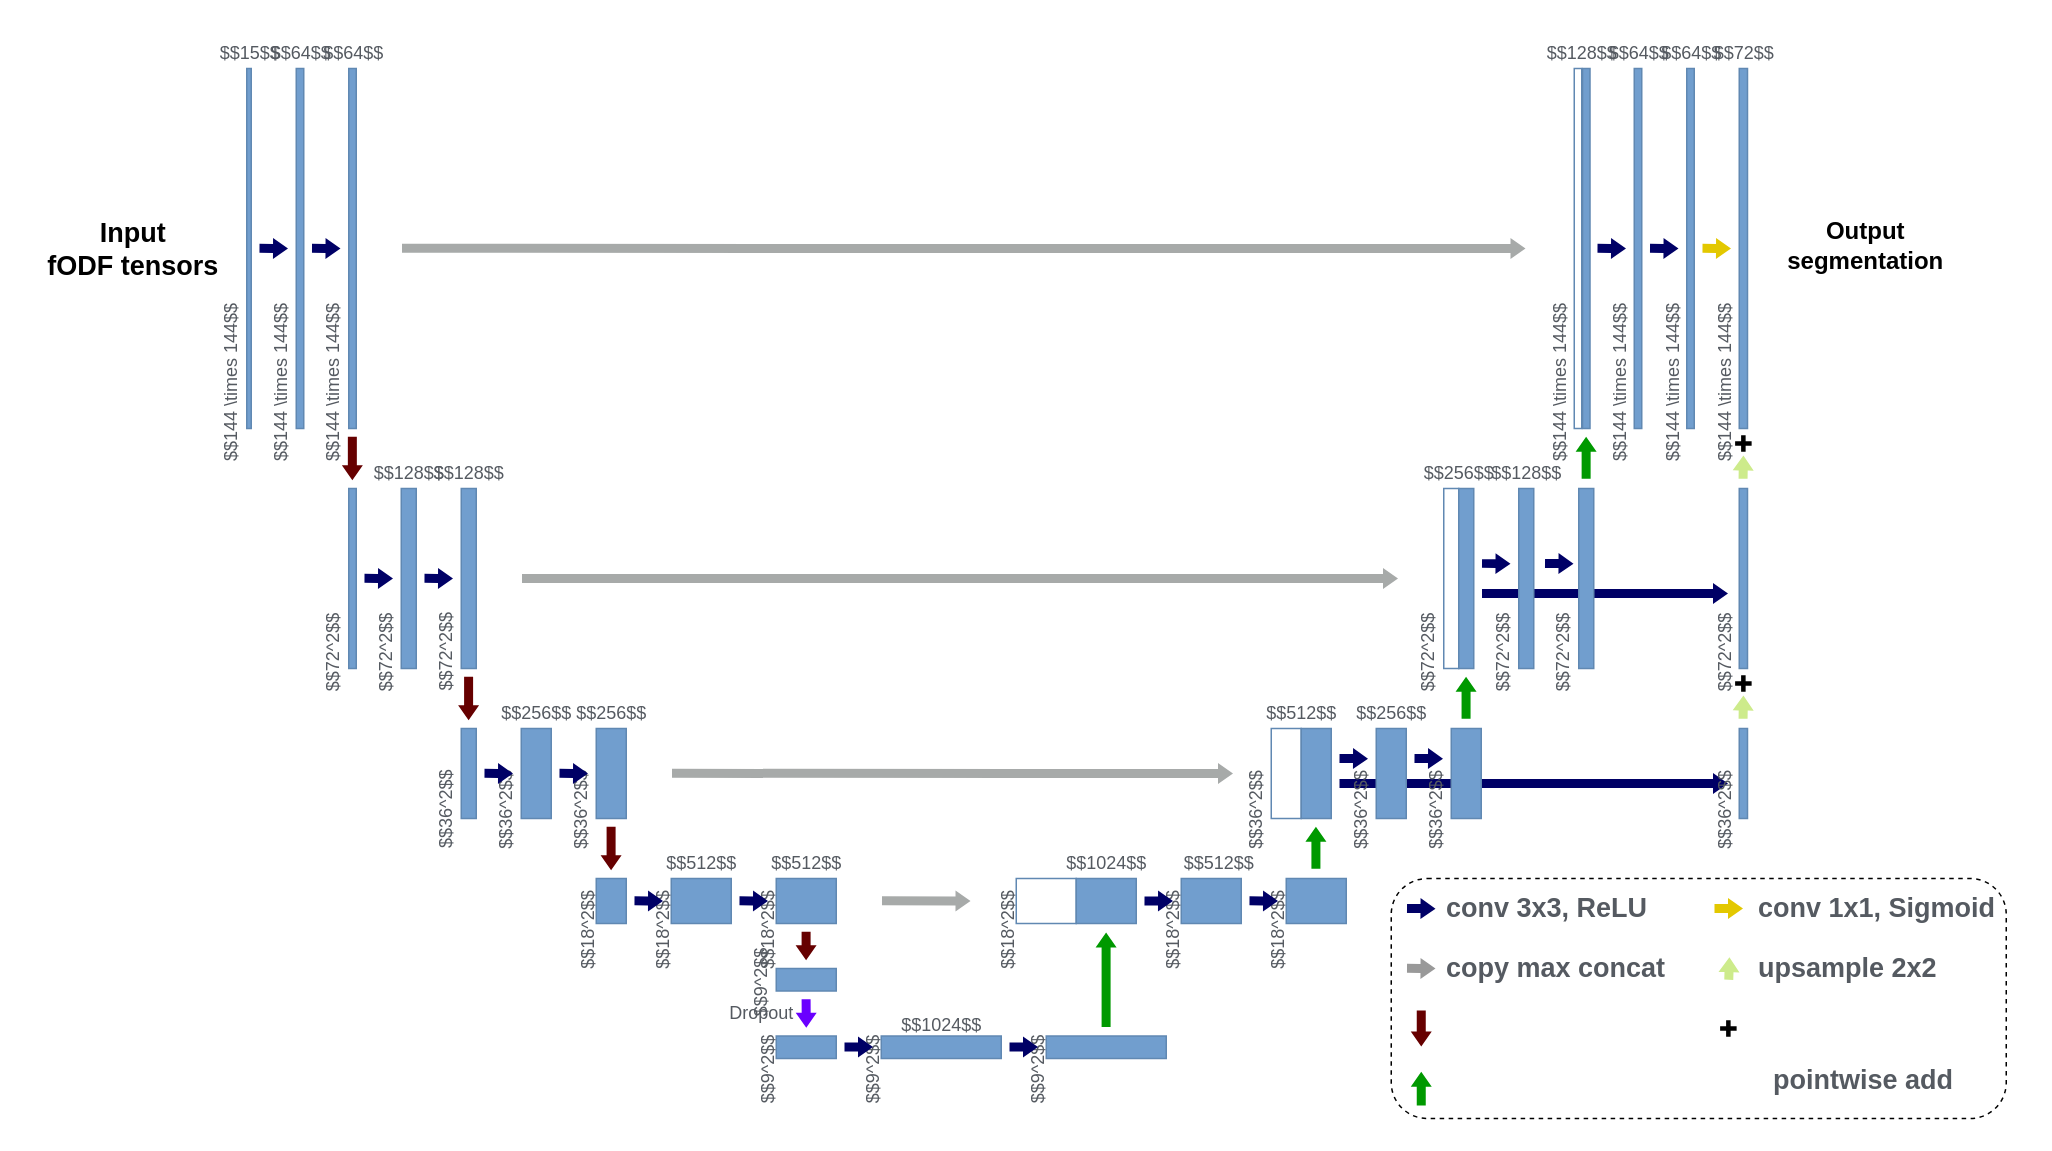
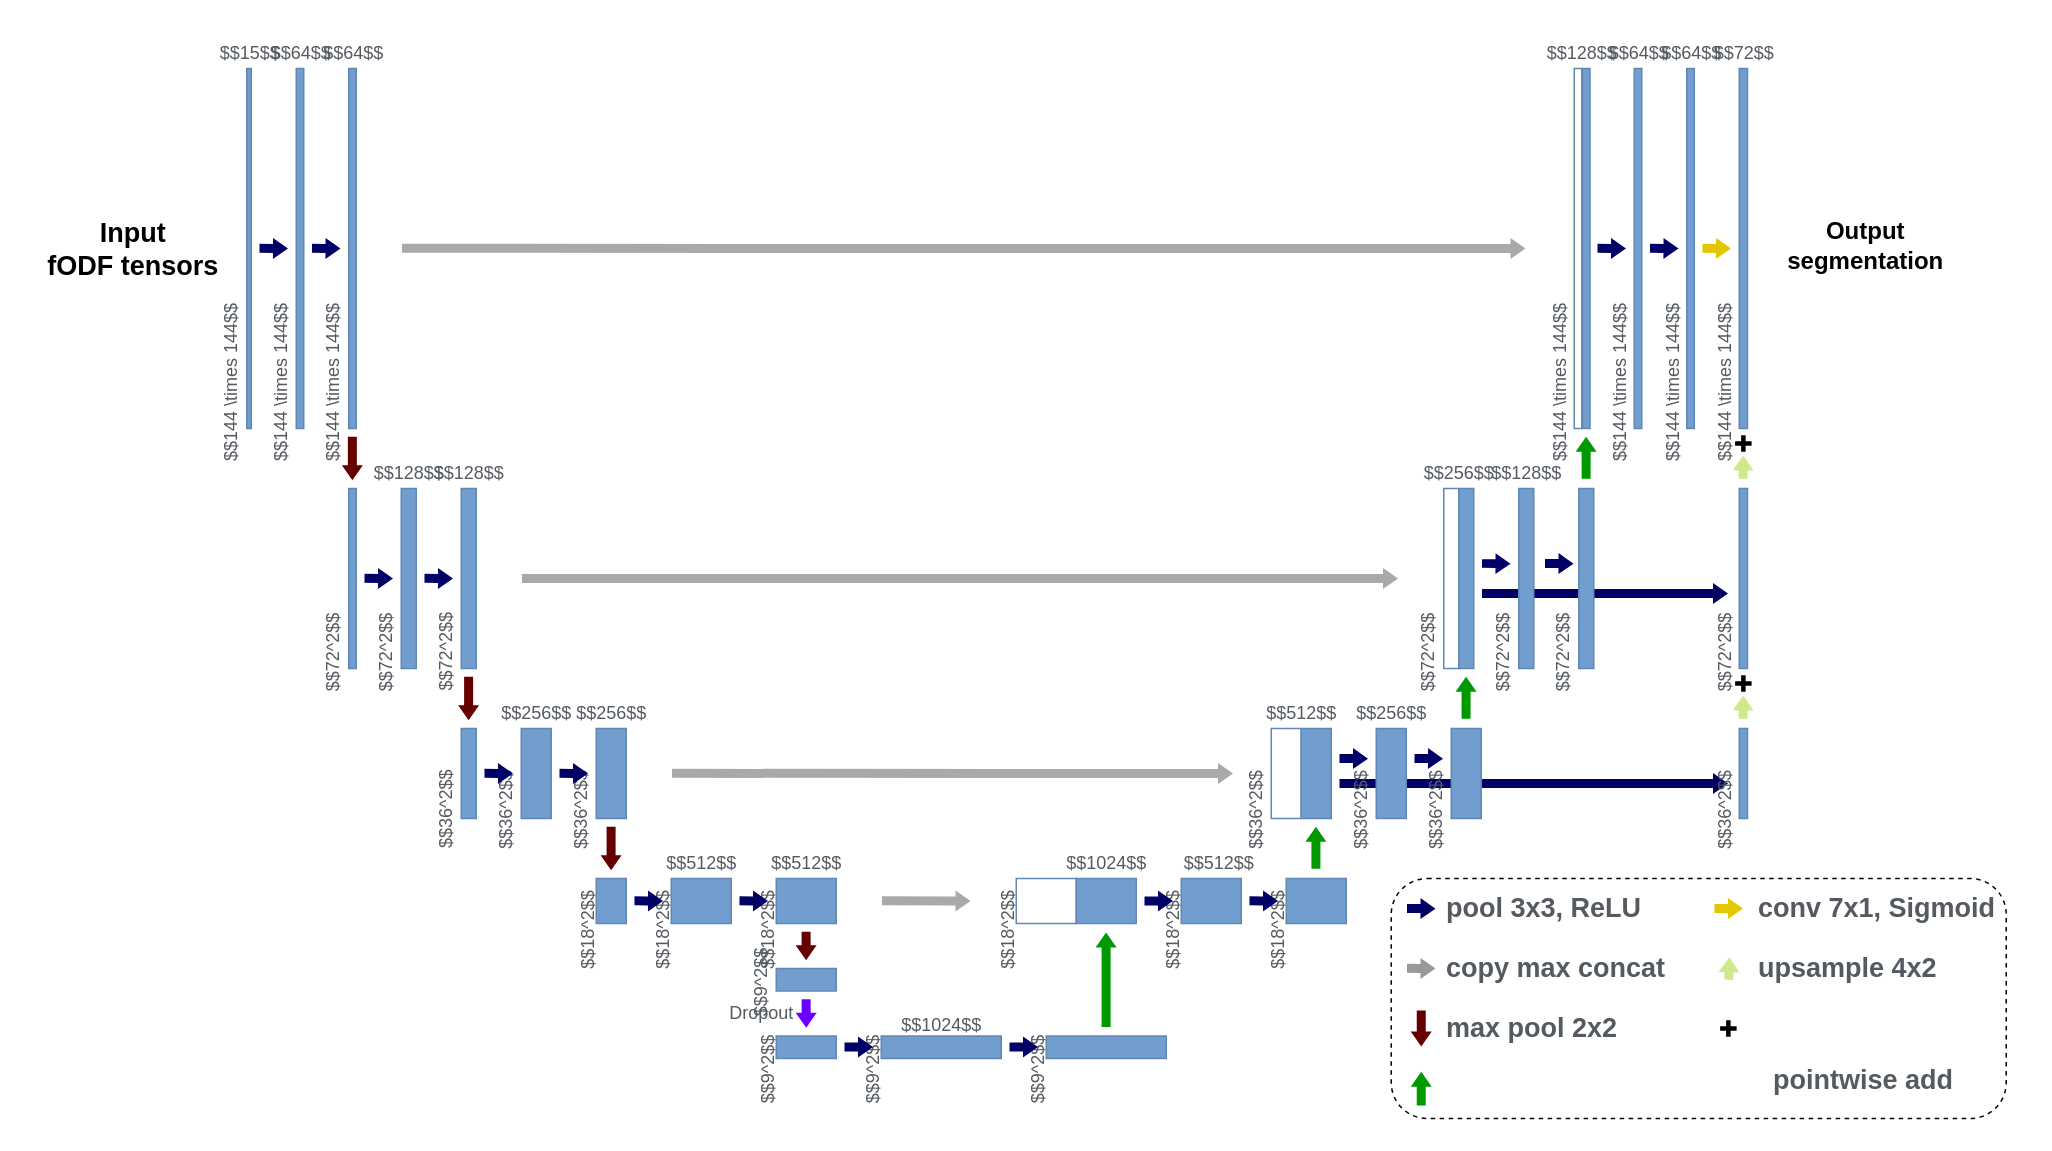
node "conv 3x3, ReLU": label "conv 3x3, ReLU" -> "pool 3x3, ReLU"
node "conv 1x1, Sigmoid": label "conv 1x1, Sigmoid" -> "conv 7x1, Sigmoid"
node "upsample 2x2": label "upsample 2x2" -> "upsample 4x2"
node "max pool 2x2": added
